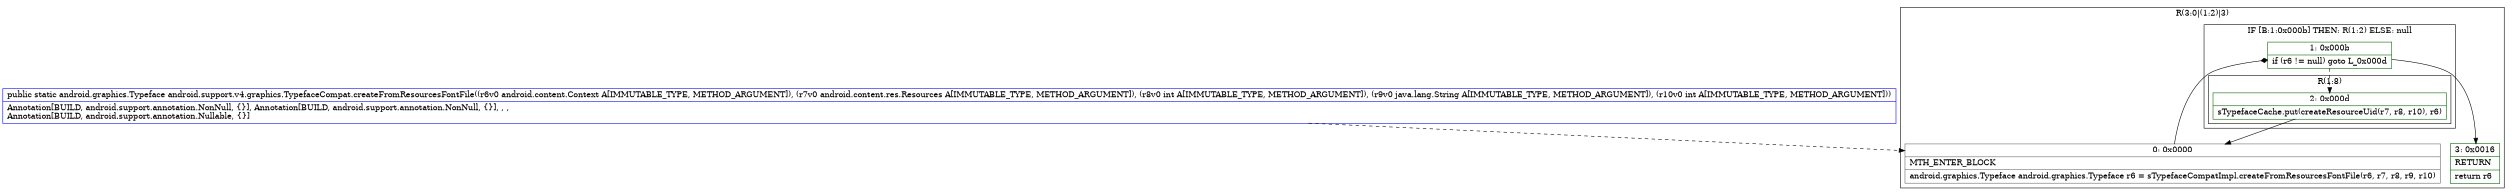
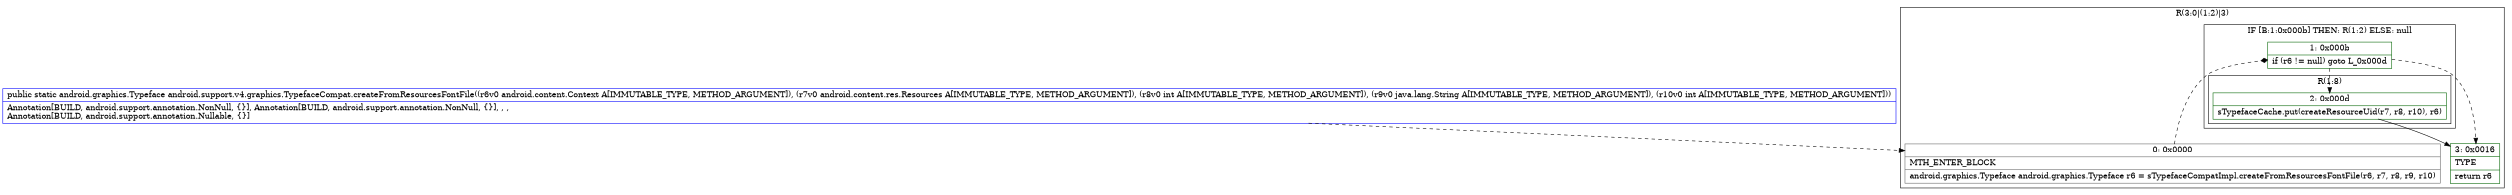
edge "1: 0x000b" -> "3: 0x0016": style solid -> dashed
edge "0: 0x0000" -> "1: 0x000b": style solid -> dashed
edge "2: 0x000d" -> "0: 0x0000": now "2: 0x000d" -> "3: 0x0016"
node "3: 0x0016": text "RETURN" -> "TYPE"
